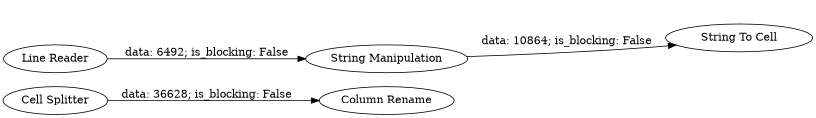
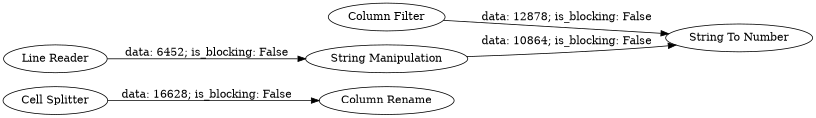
node "Column Filter": added
node "String To Cell": label "String To Cell" -> "String To Number"
edge "Line Reader" -> "String Manipulation": label "data: 6492; is_blocking: False" -> "data: 6452; is_blocking: False"
edge "Cell Splitter" -> "Column Rename": label "data: 36628; is_blocking: False" -> "data: 16628; is_blocking: False"
